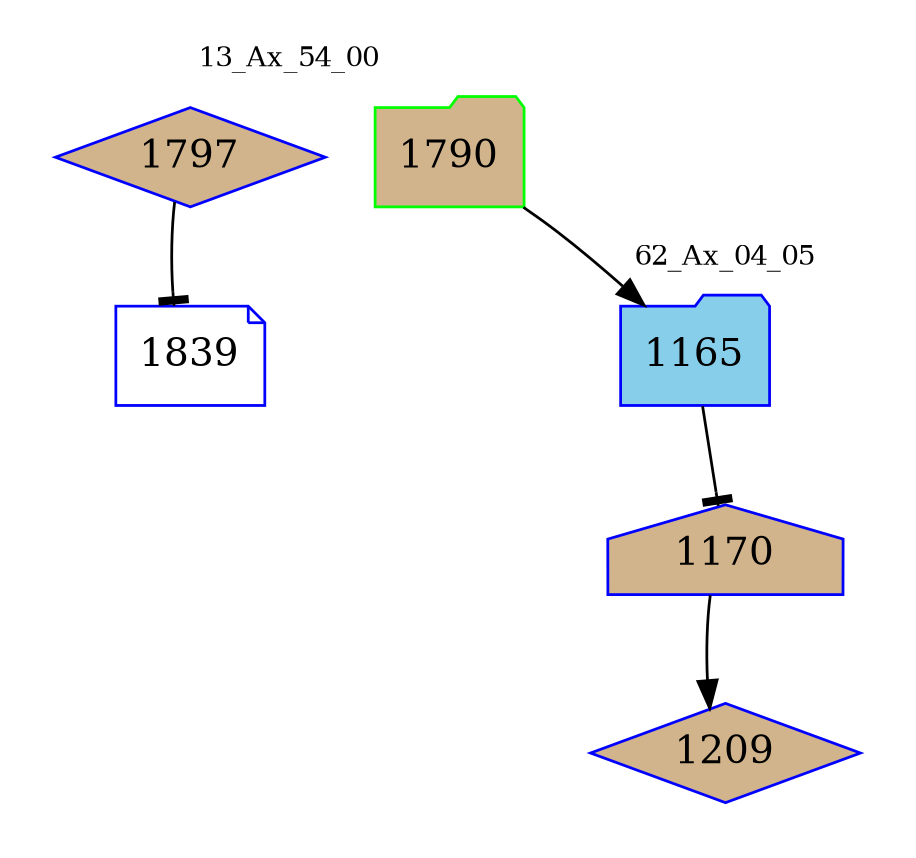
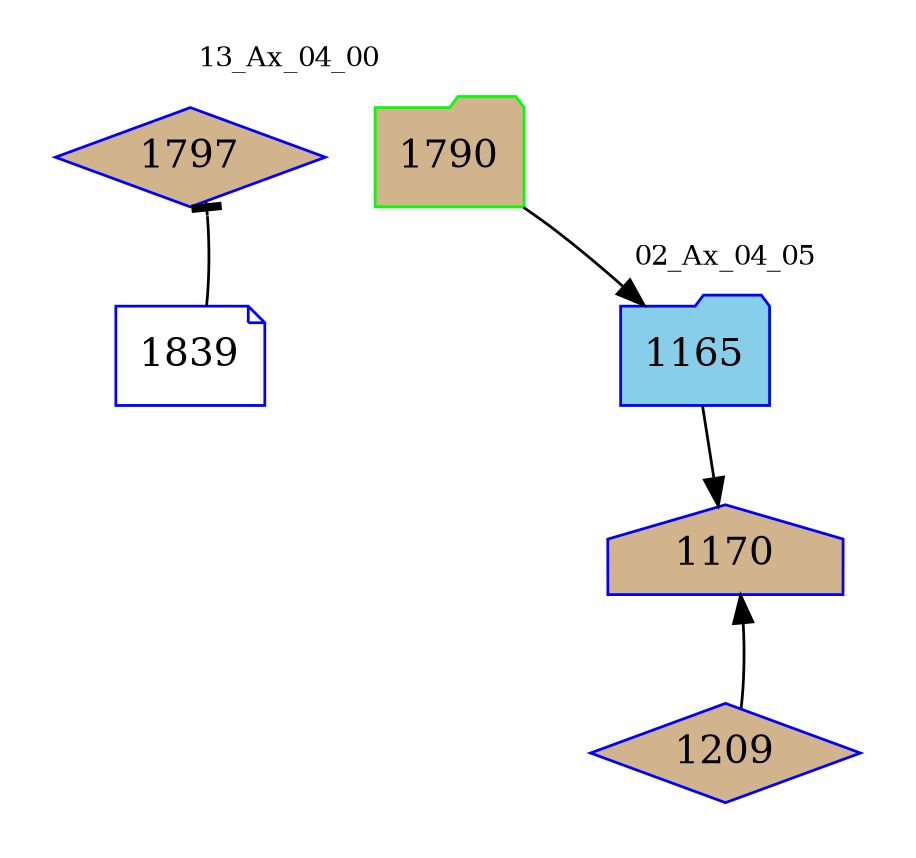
cluster "13_Ax_54_00": label "13_Ax_54_00" -> "13_Ax_04_00"
edge "1797" -> "1839": reversed
cluster "62_Ax_04_05": label "62_Ax_04_05" -> "02_Ax_04_05"
edge "1165" -> "1170": arrowhead tee -> normal
edge "1170" -> "1209": reversed
